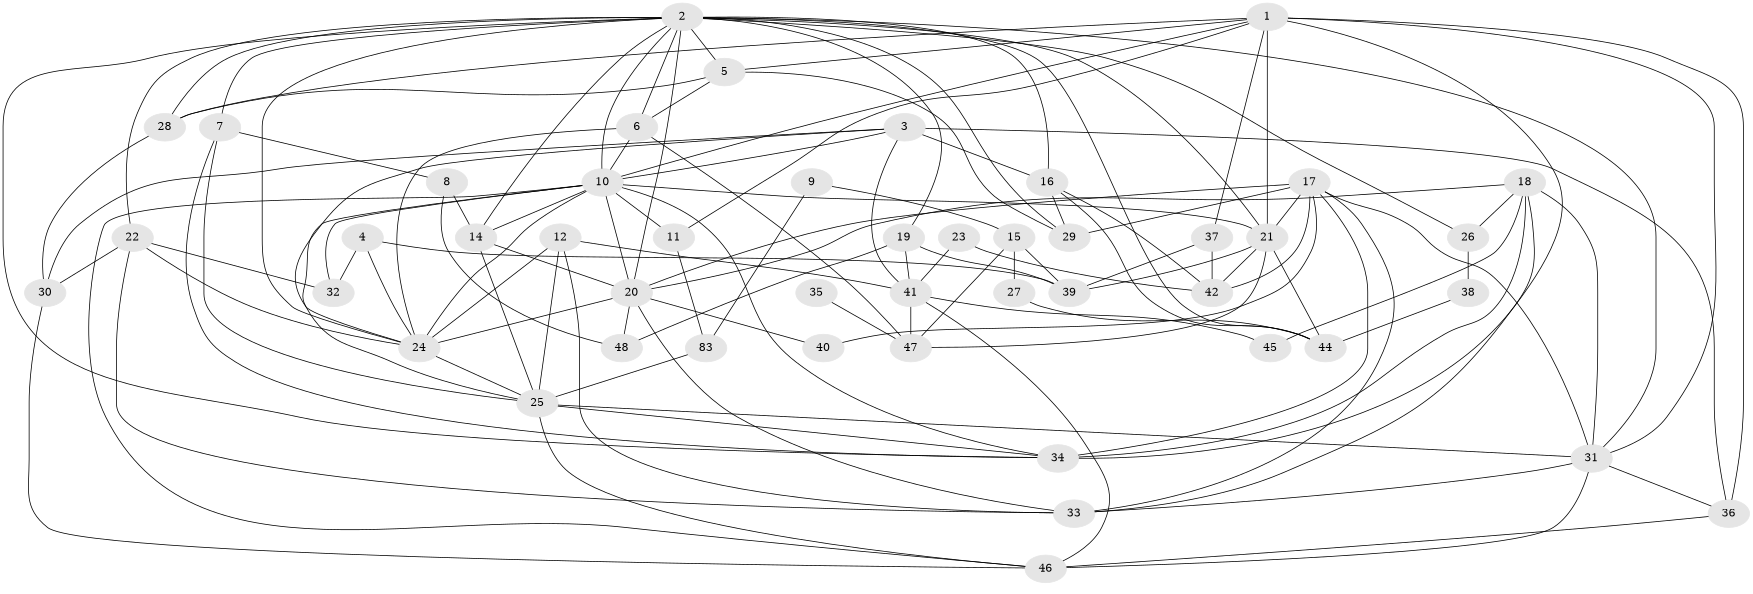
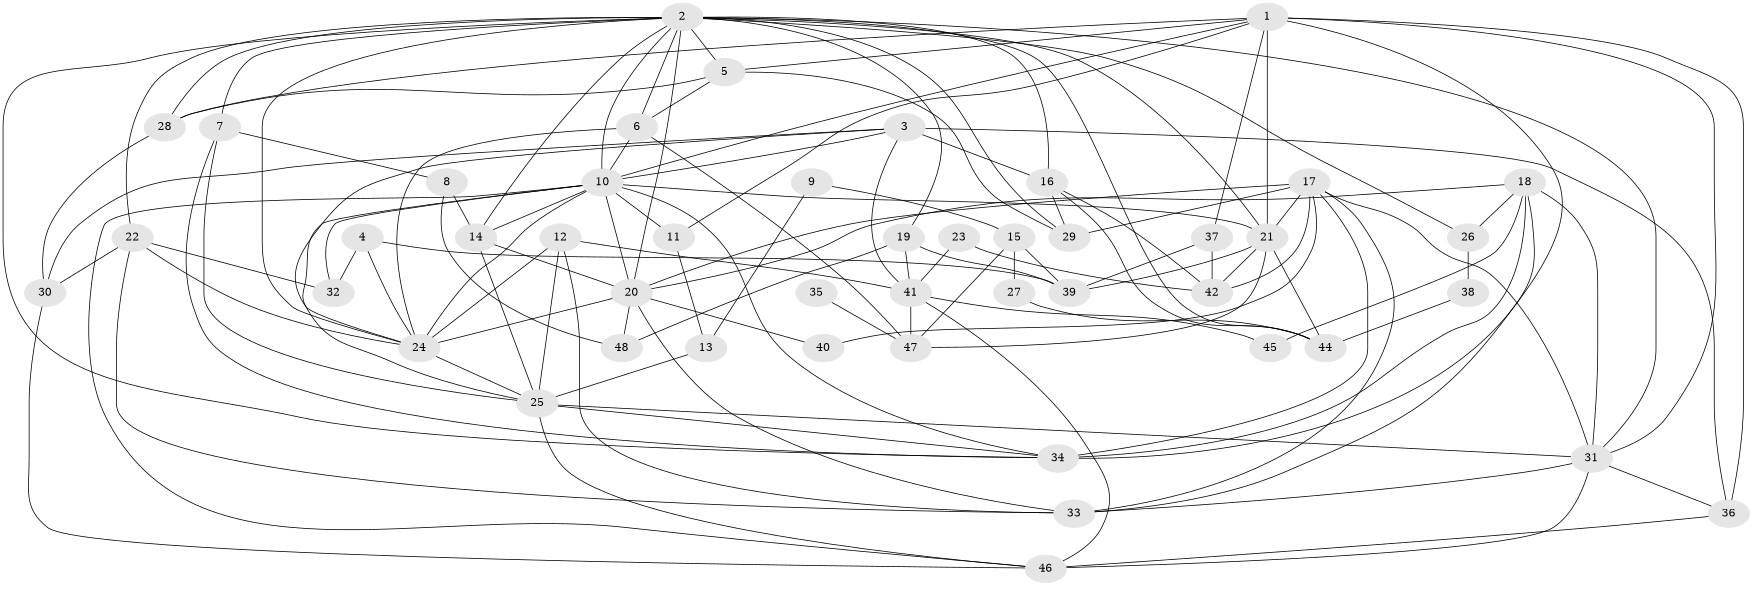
node "83": label "83" -> "13"
